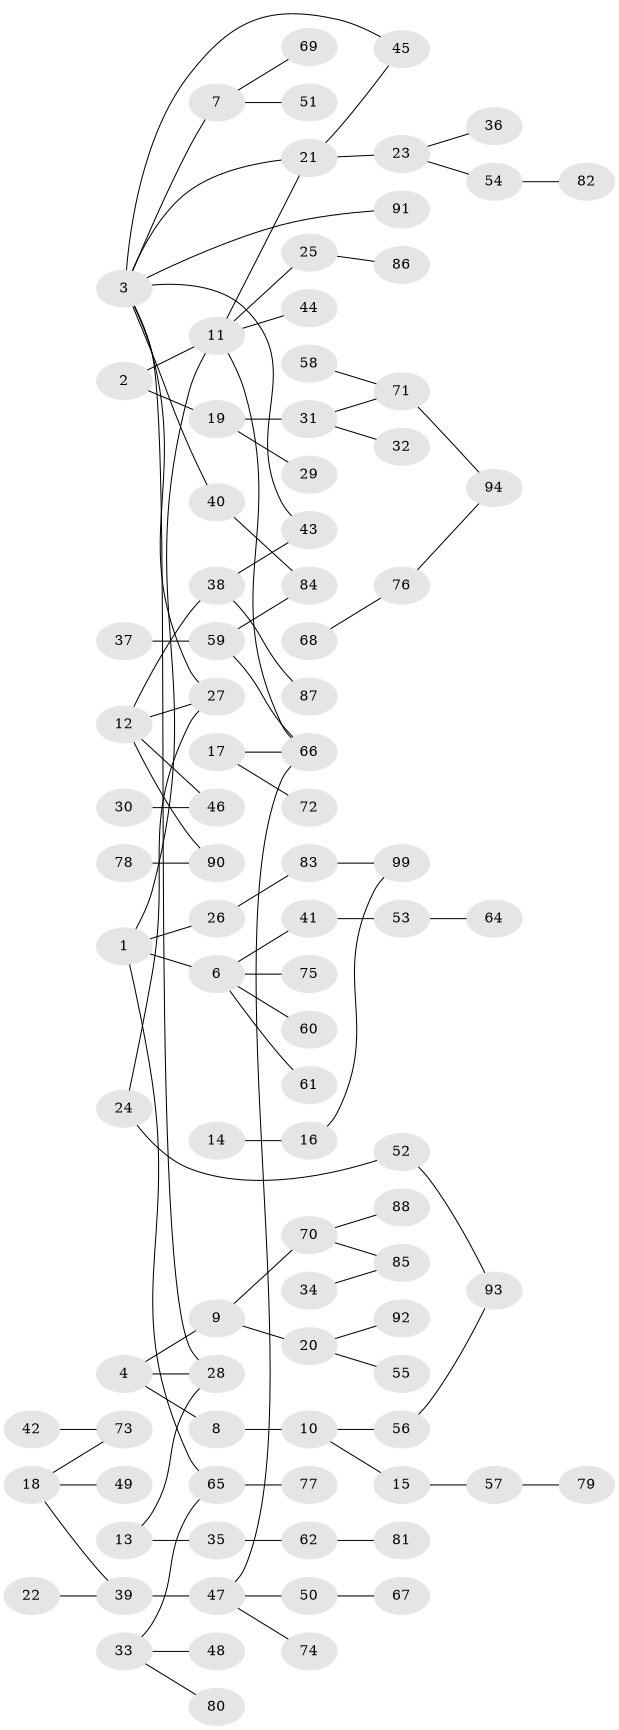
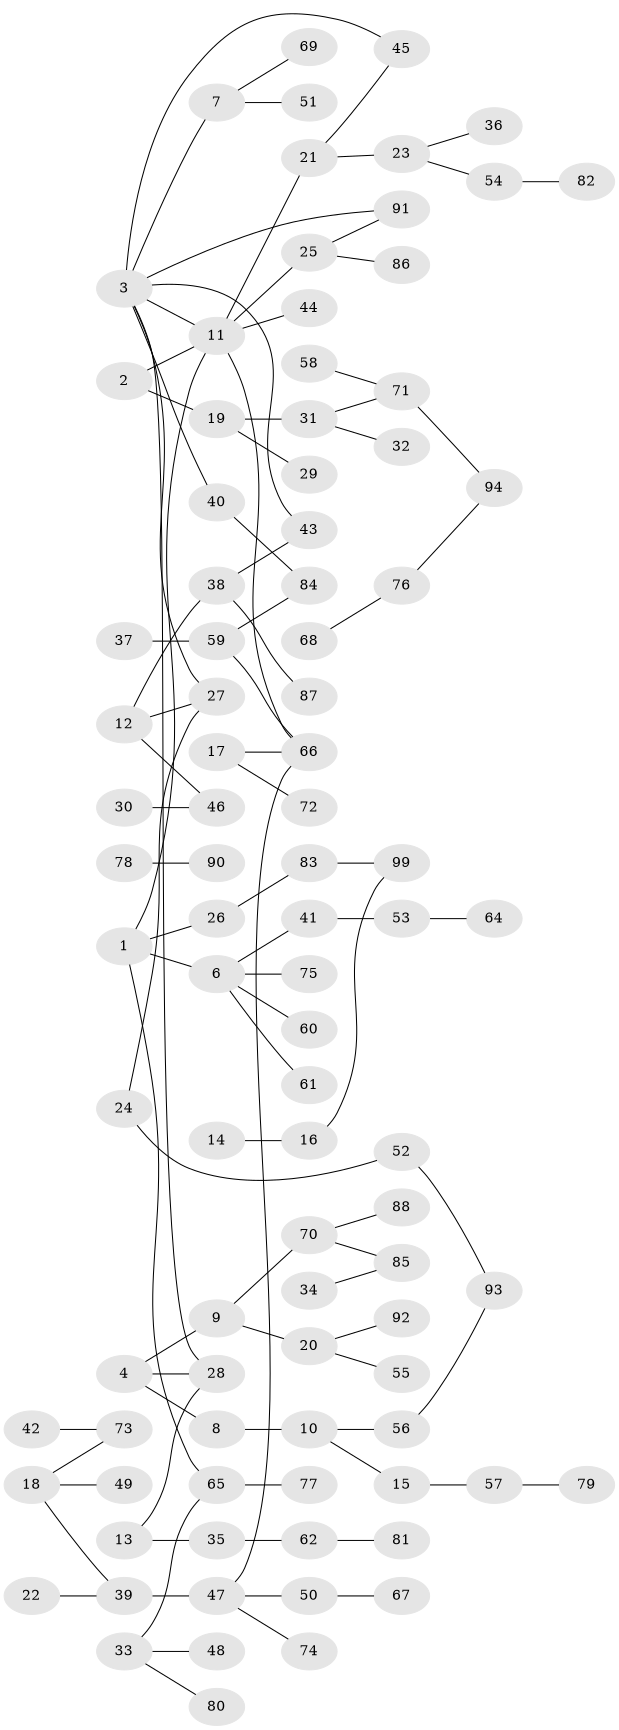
edge "21" -- "3": now "11" -- "3"
edge "91" -- "25": added
edge "12" -- "90": removed
